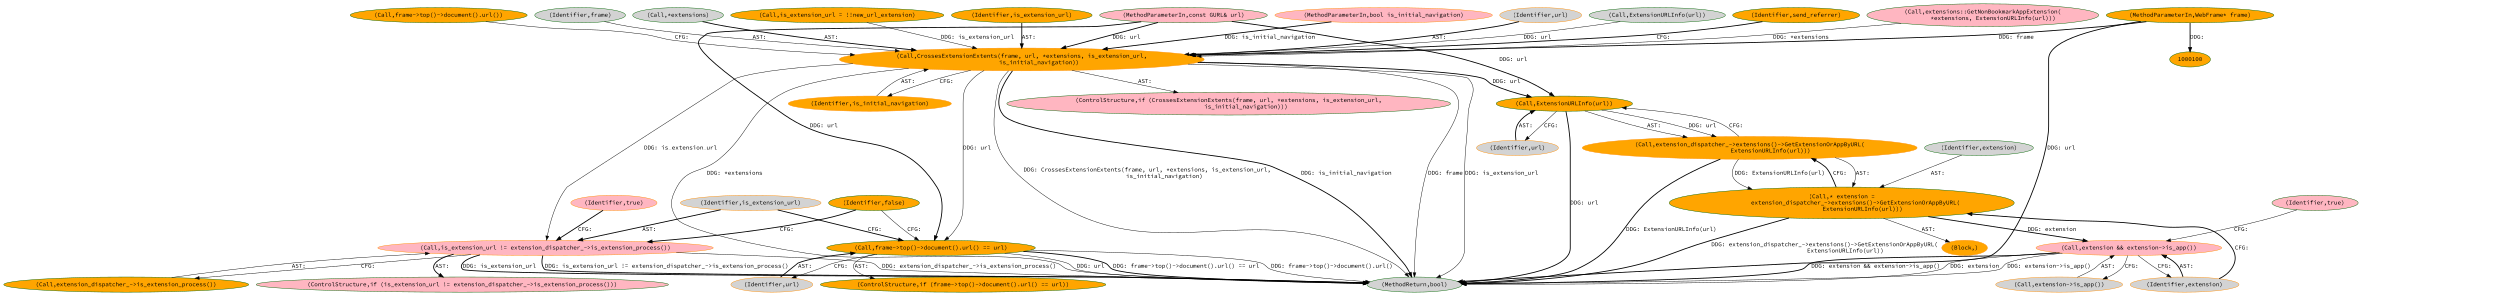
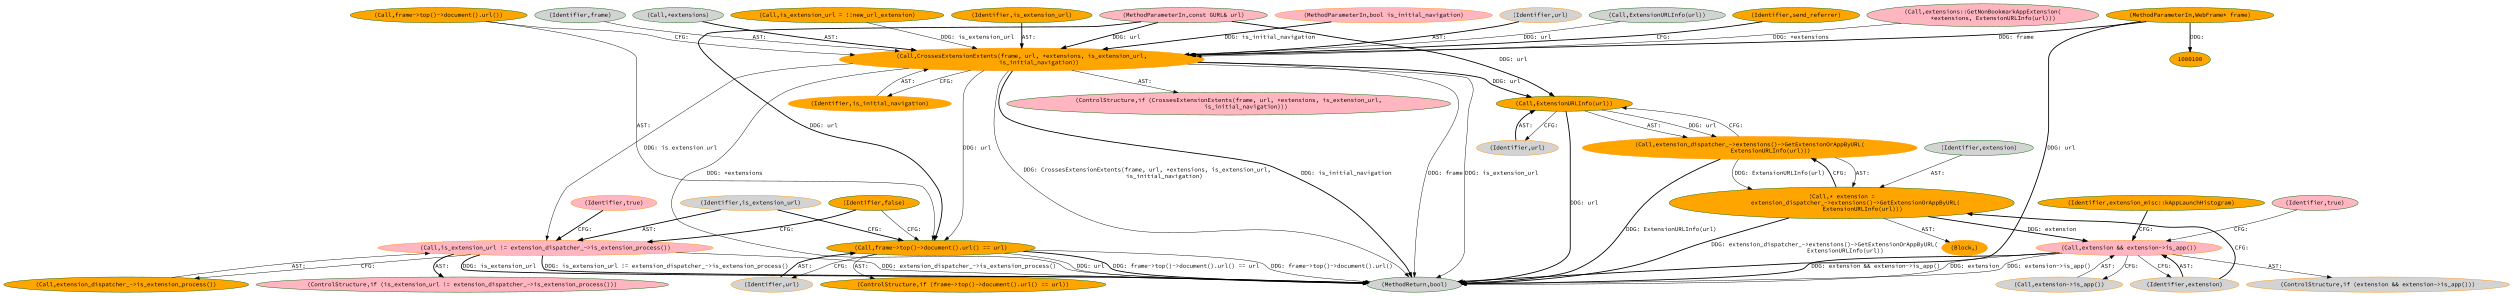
edge "(Call,frame->top()->document().url())" -> "(Call,frame->top()->document().url() == url)": added, label "AST:"
node "(Identifier,extension_misc::kAppLaunchHistogram)": added
node "(ControlStructure,if (extension && extension->is_app()))": added
